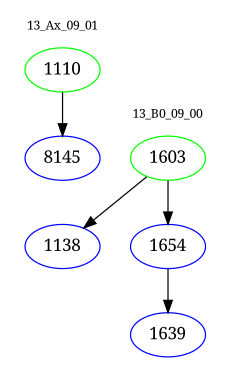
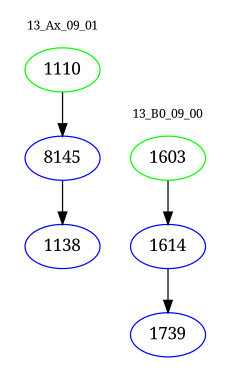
edge "1603" -> "1138": now "8145" -> "1138"
node "1654": label "1654" -> "1614"
node "1639": label "1639" -> "1739"
